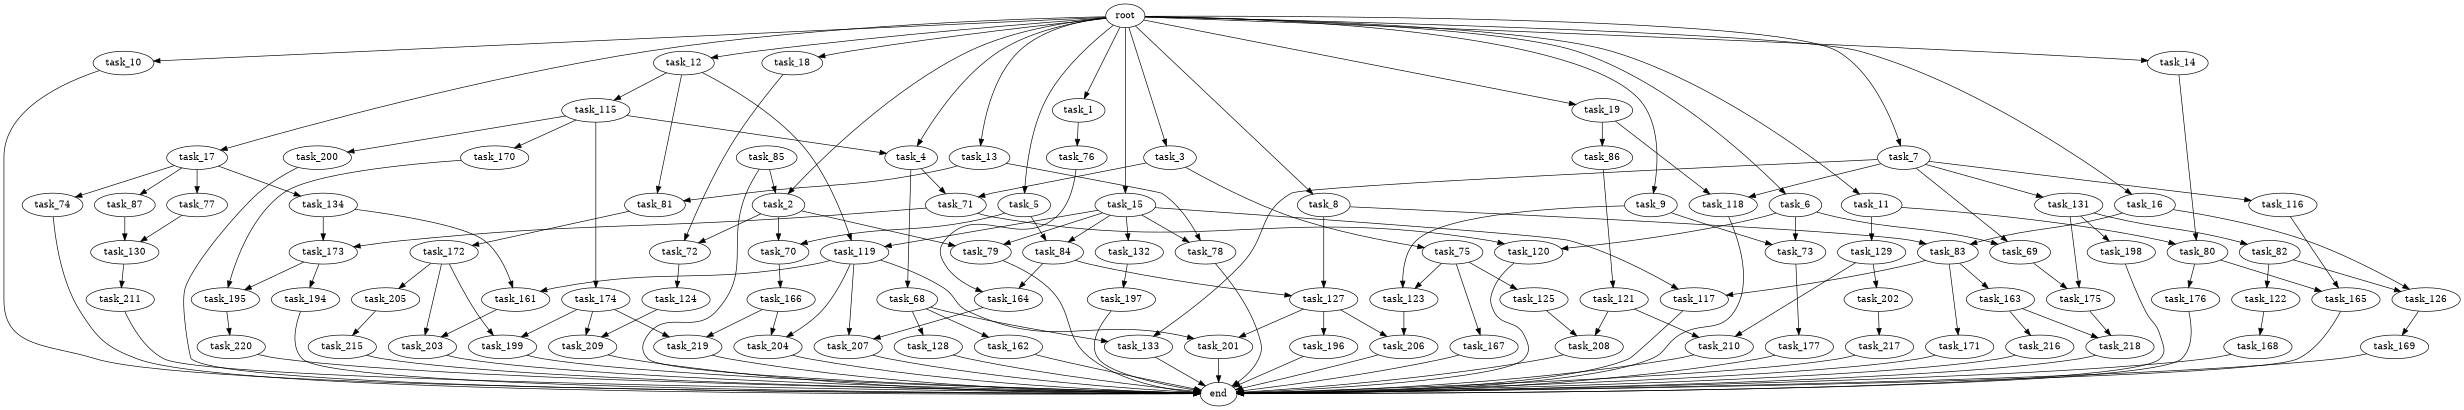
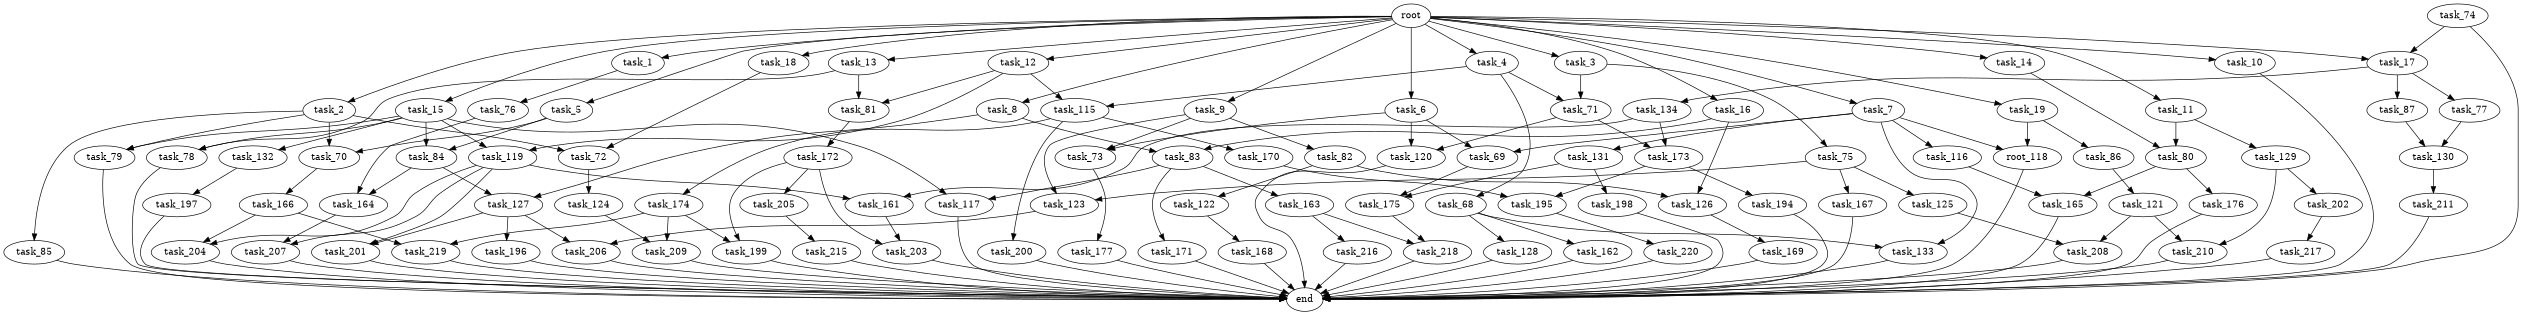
edge "task_115" -> "task_4": reversed
edge "task_85" -> "task_2": reversed
edge "task_17" -> "task_74": reversed
node "task_118": label "task_118" -> "root_118"
edge "task_131" -> "task_82": now "task_9" -> "task_82"
